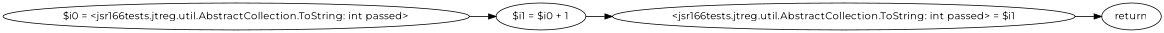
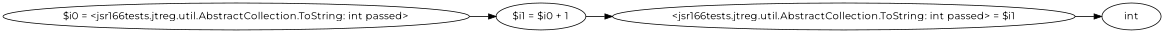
node "return": label "return" -> "int"
